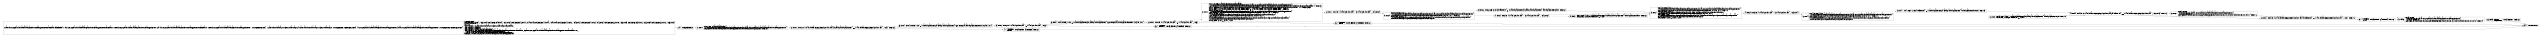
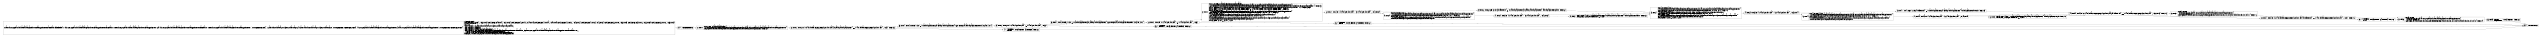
node "47: 0x004a": added
node "29: ?": text "MTH_ARITH_BLOCK" -> "MTH_ENTER_BLOCK"
